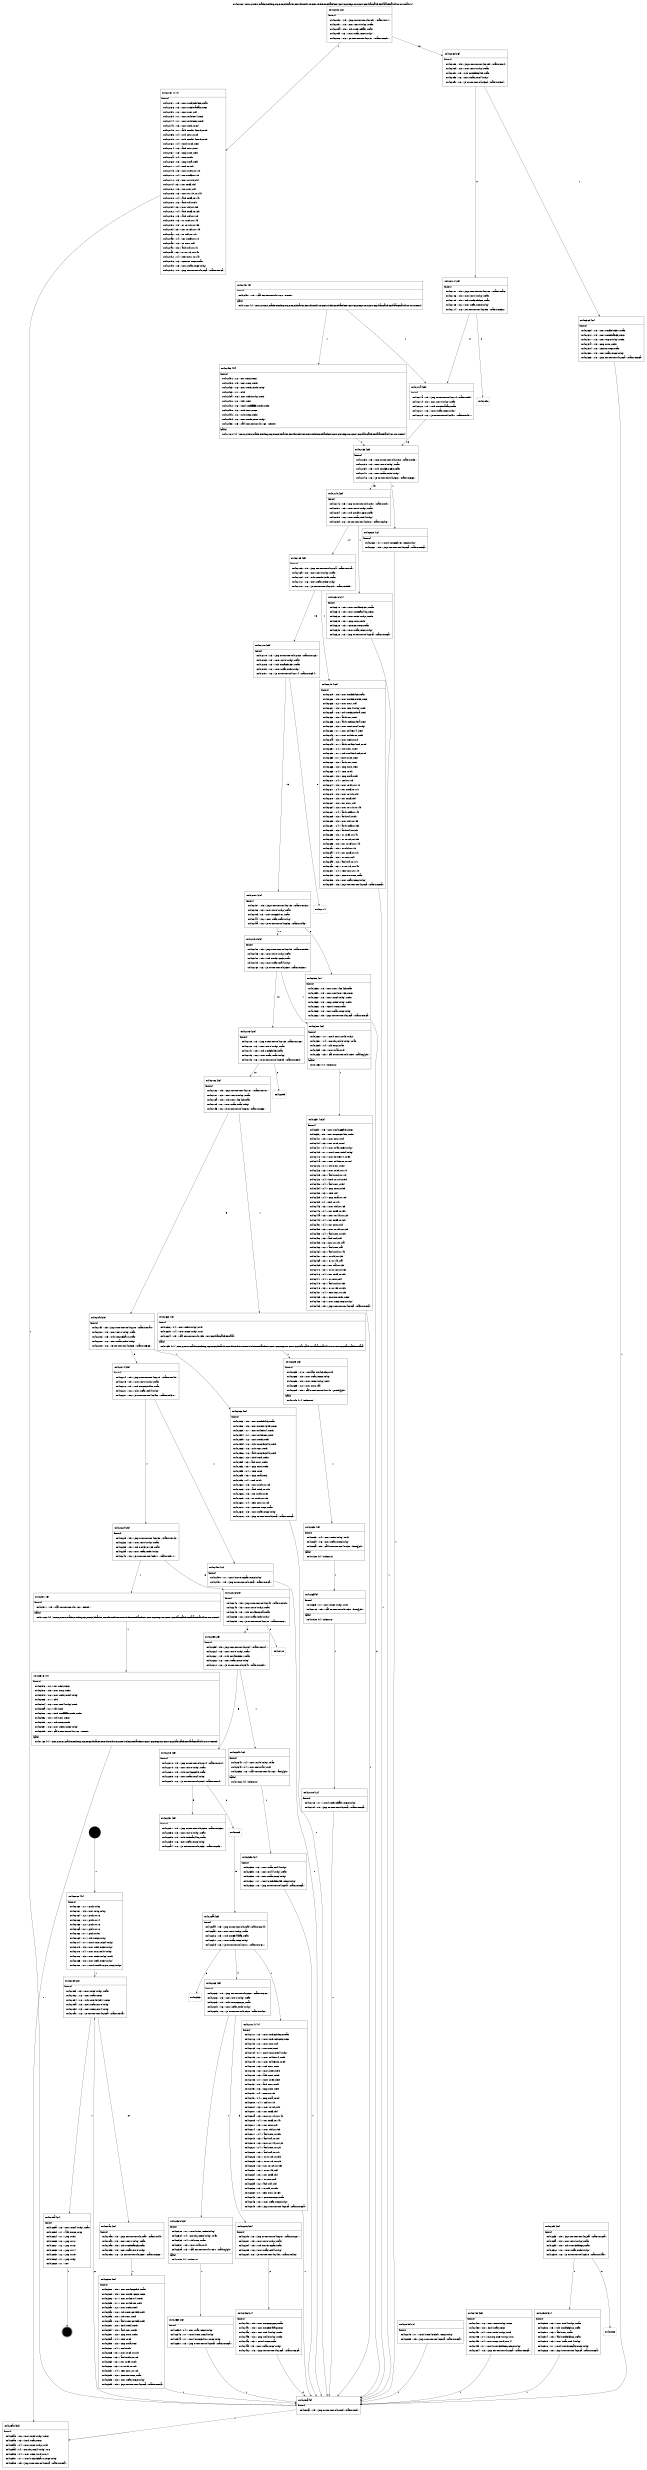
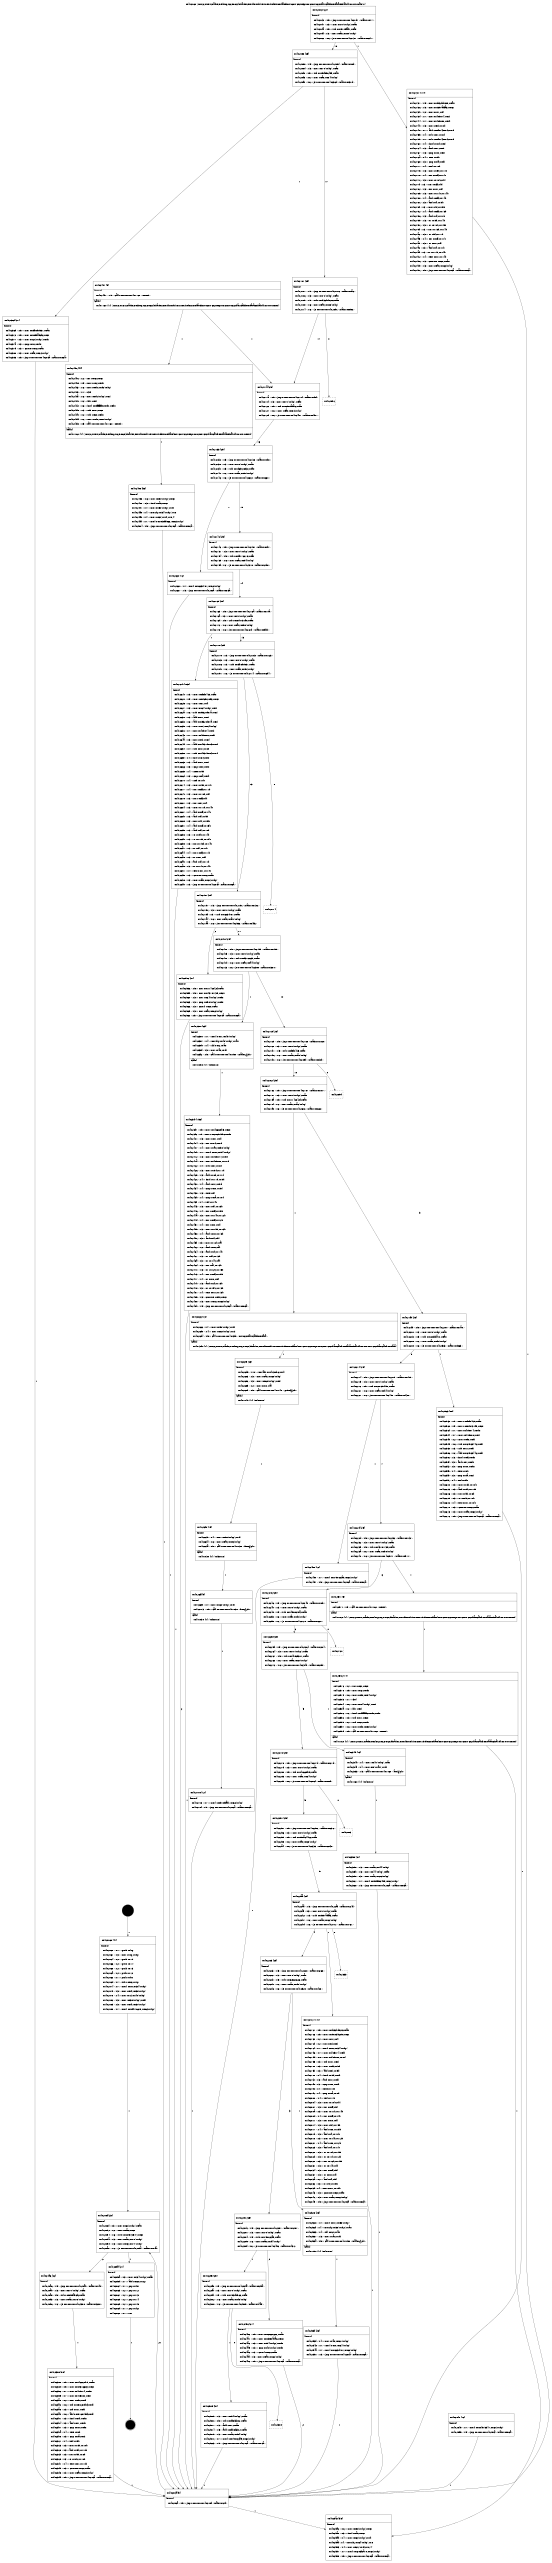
edge "0x4024bc [44]" -> "0x402133 [25]": now "0x4024bc [44]" -> "0x4024e8 [33]"
node "0x402318 [27]": removed
edge "0x40286f" -> "0x4022aa [25]": now "0x402291 [25]" -> "0x4022aa [25]"
edge "0x4022dc [25]" -> "0x4022f5 [25]": added, label "1"
